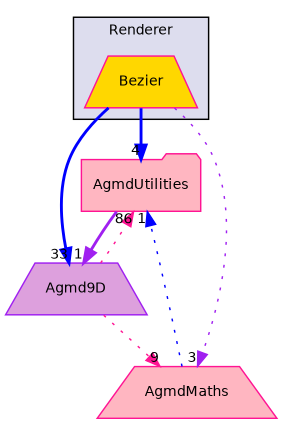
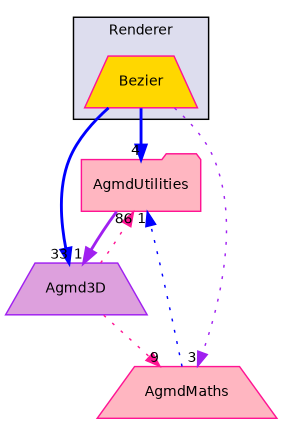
node "Agmd9D": label "Agmd9D" -> "Agmd3D"
